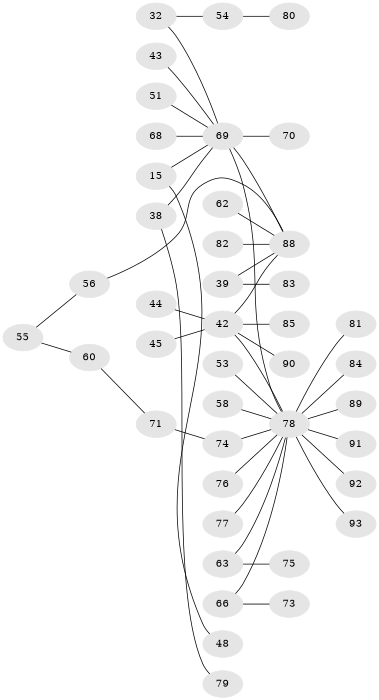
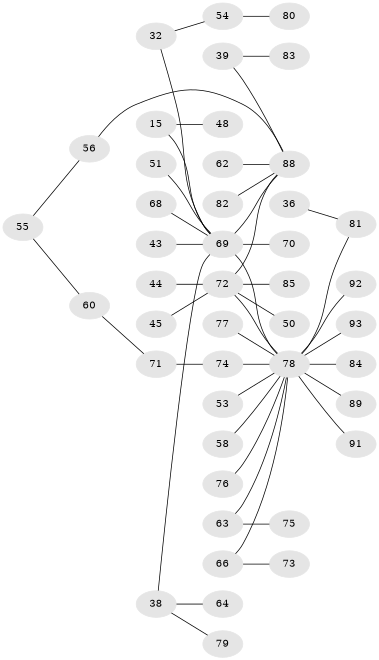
node "36": added
node "42": label "42" -> "72"
node "90": label "90" -> "50"
node "64": added
